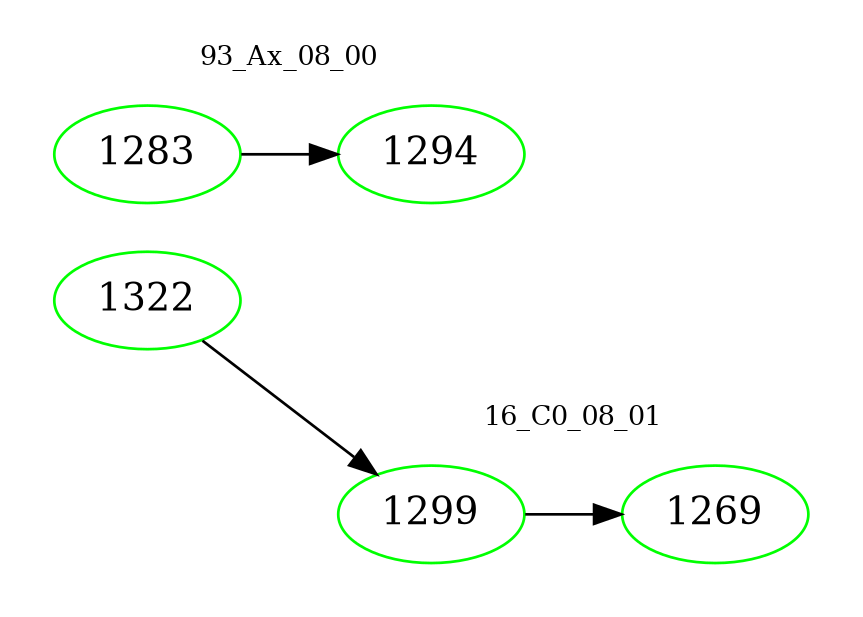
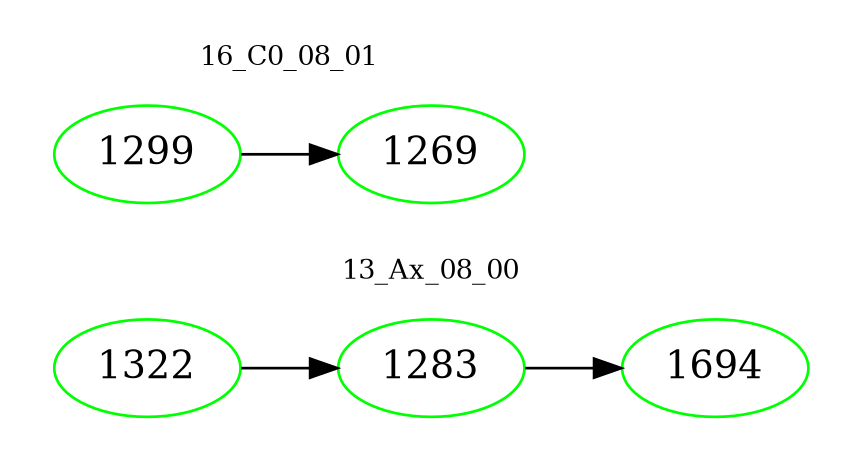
cluster "93_Ax_08_00": label "93_Ax_08_00" -> "13_Ax_08_00"
node "1294": label "1294" -> "1694"
edge "1322" -> "1299": now "1322" -> "1283"
